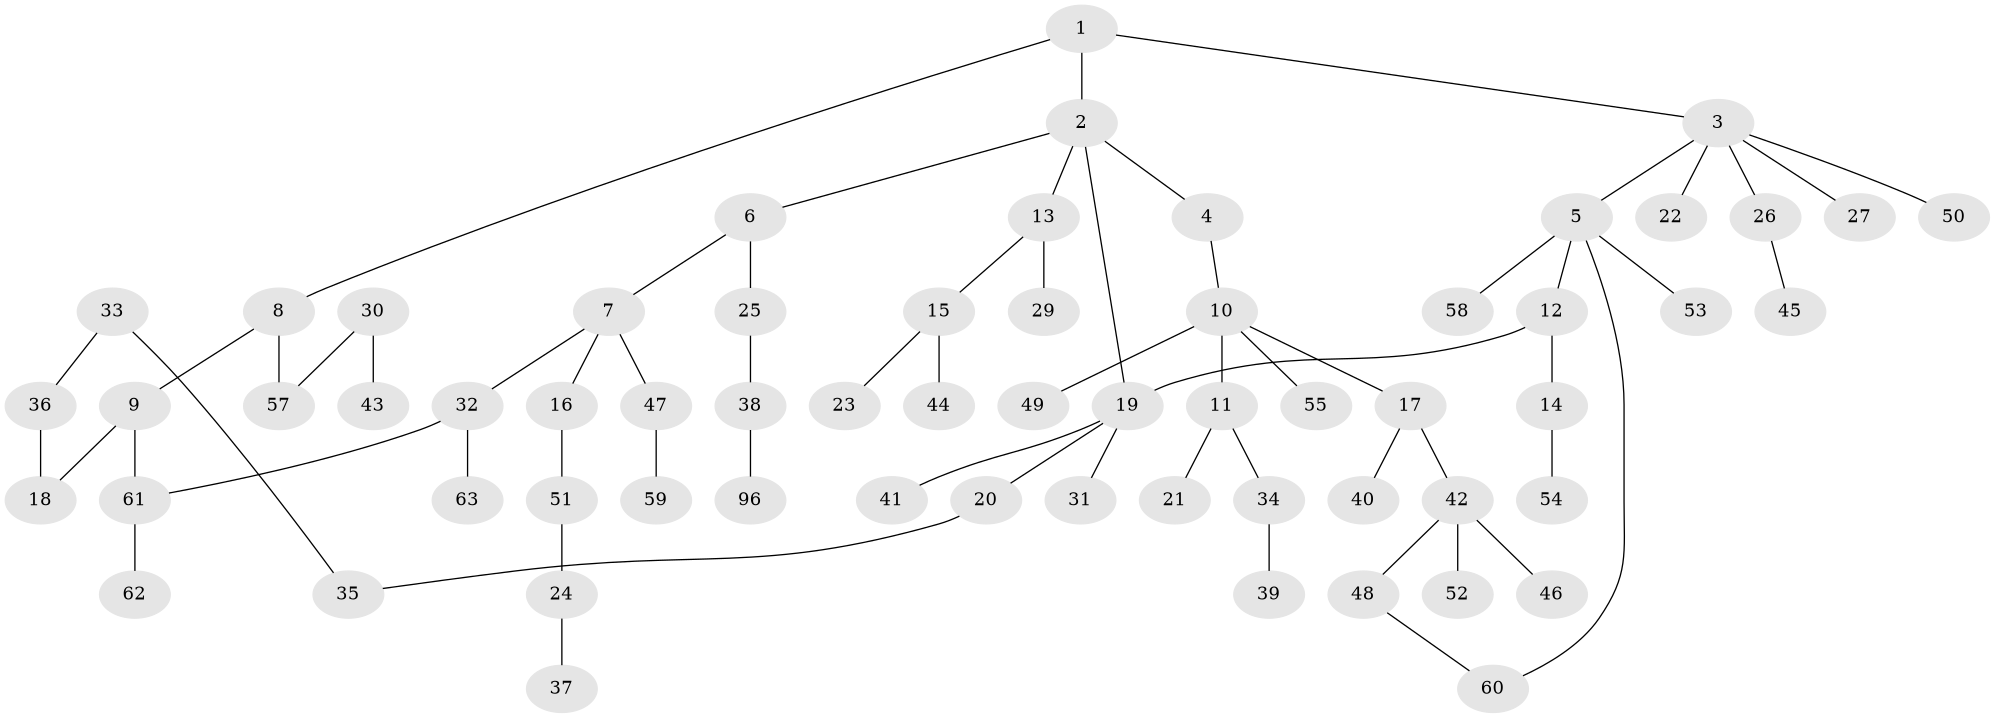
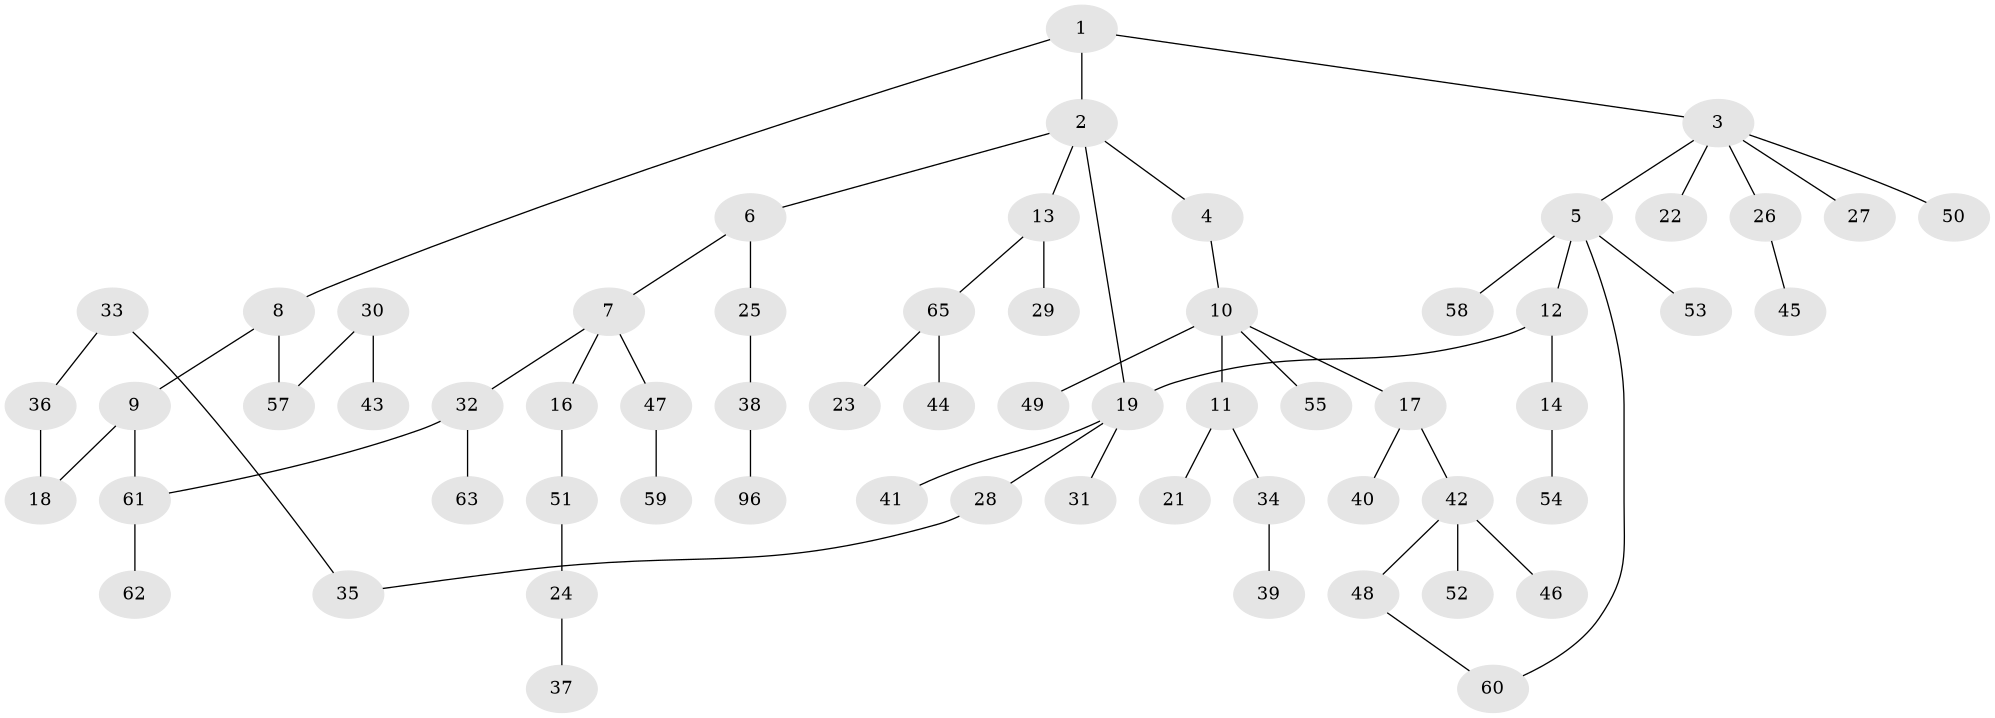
node "15": label "15" -> "65"
node "20": label "20" -> "28"
